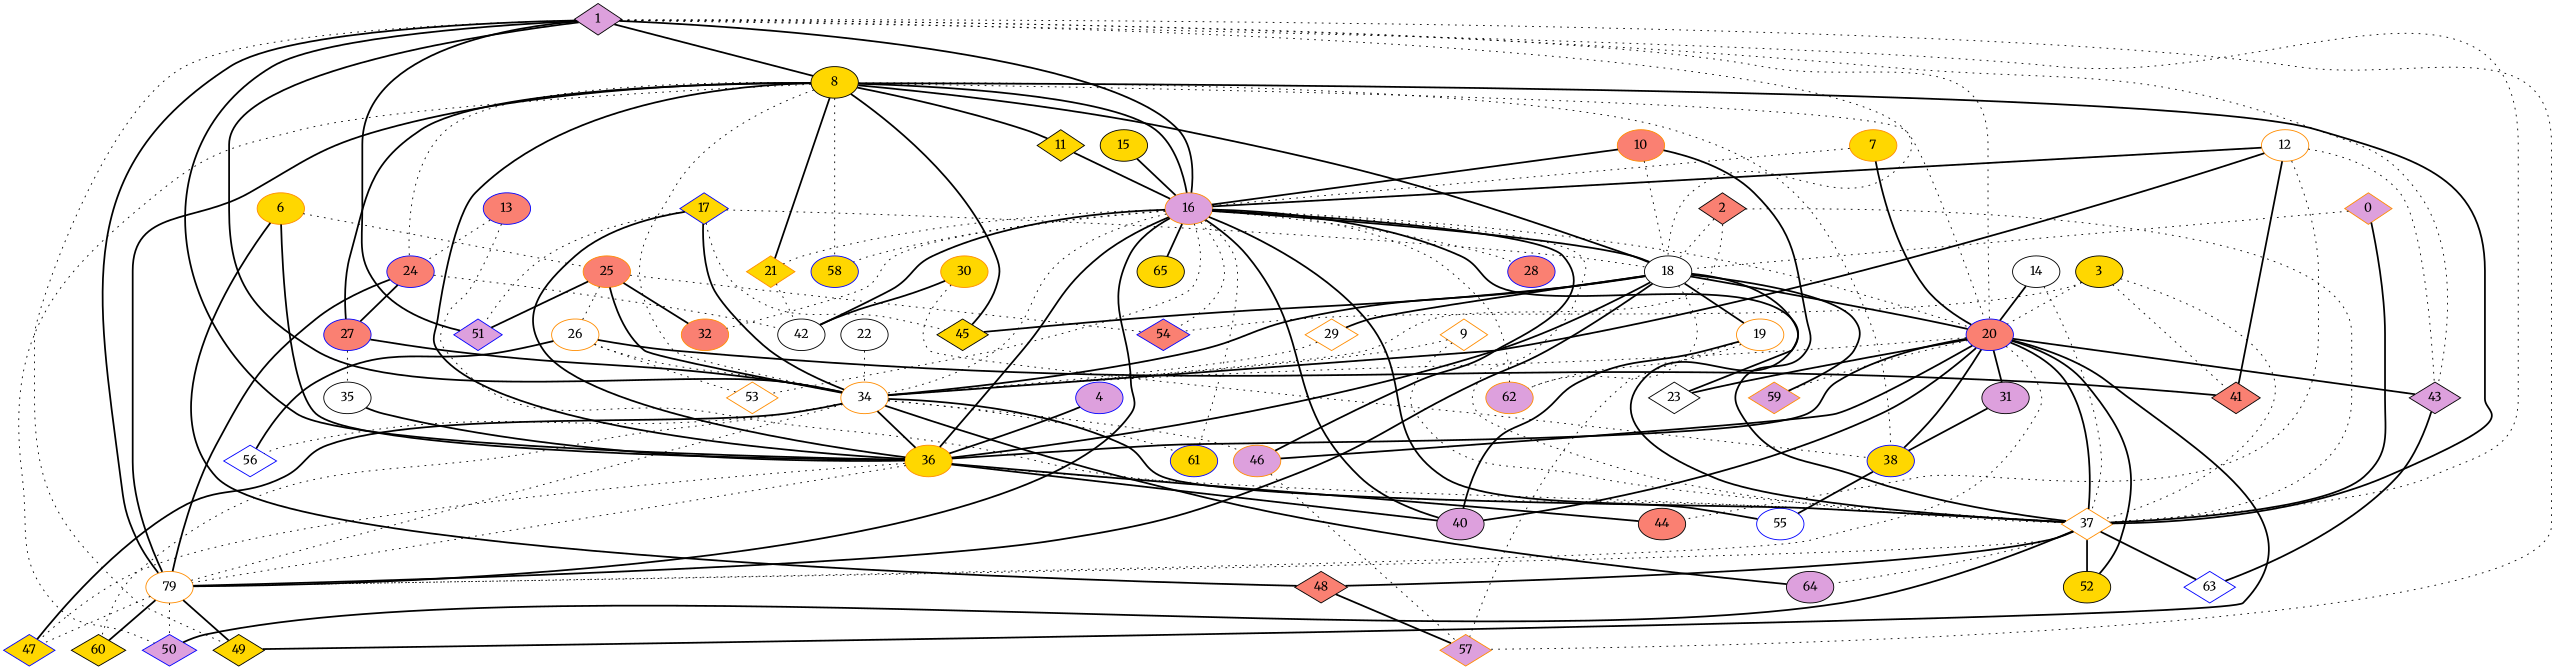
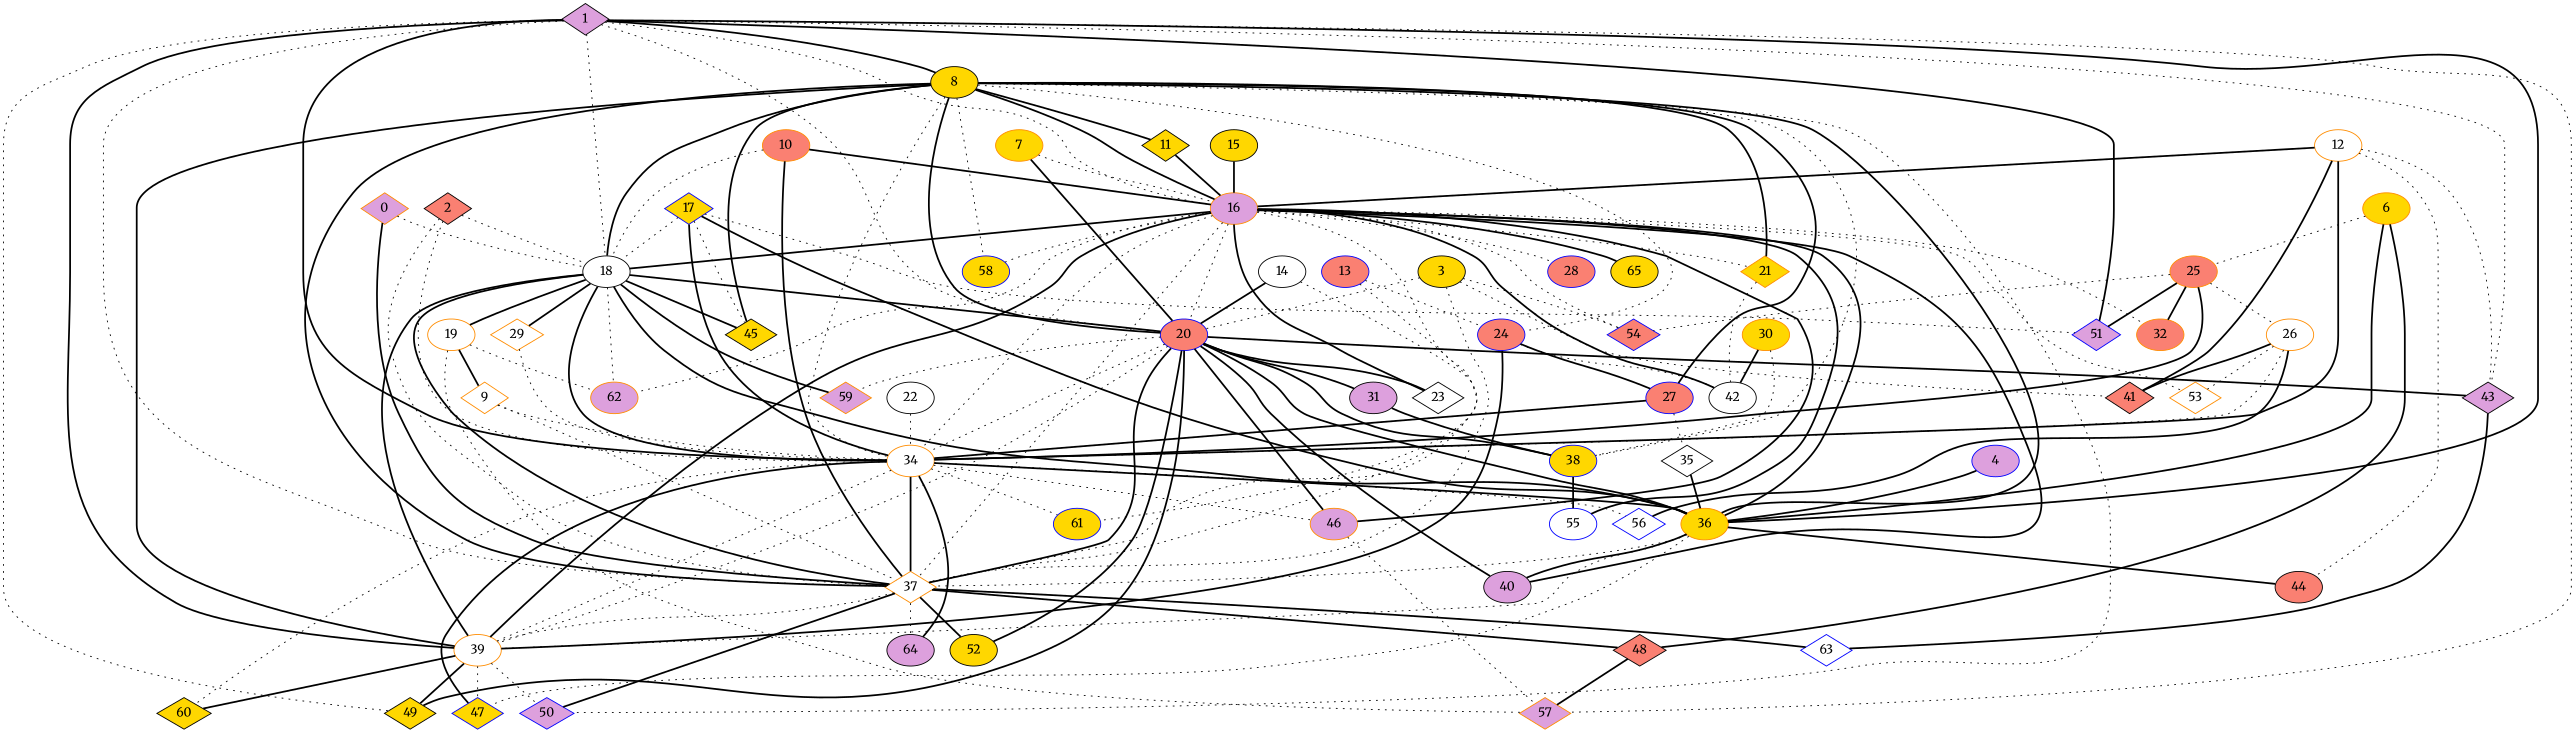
edge "1" -- "16": style bold -> dotted
edge "8" -- "20": style dotted -> bold
edge "19" -- "40": now "19" -- "9"
node "35": shape ellipse -> diamond
node "79": label "79" -> "39"
